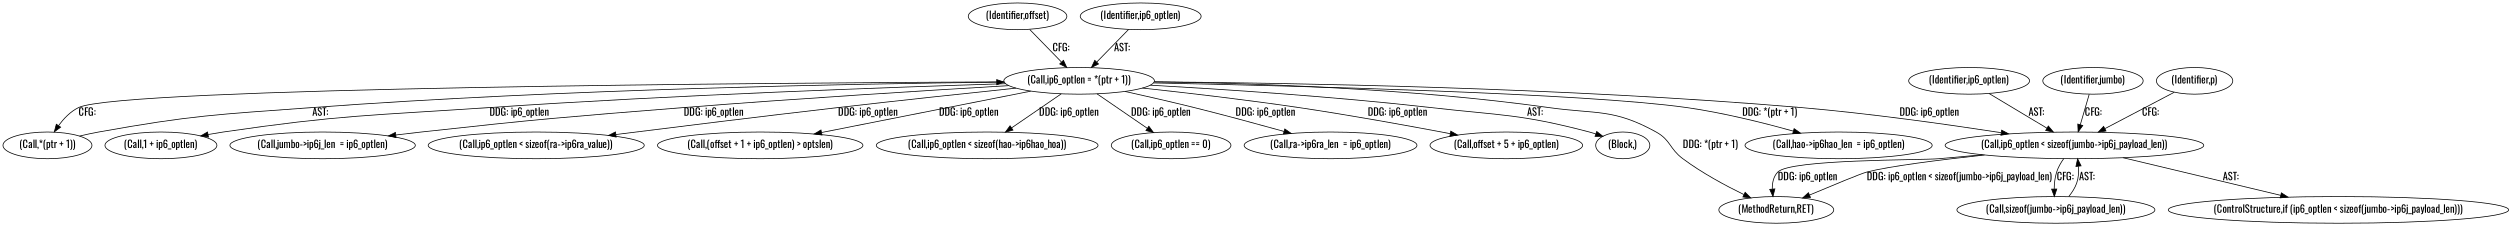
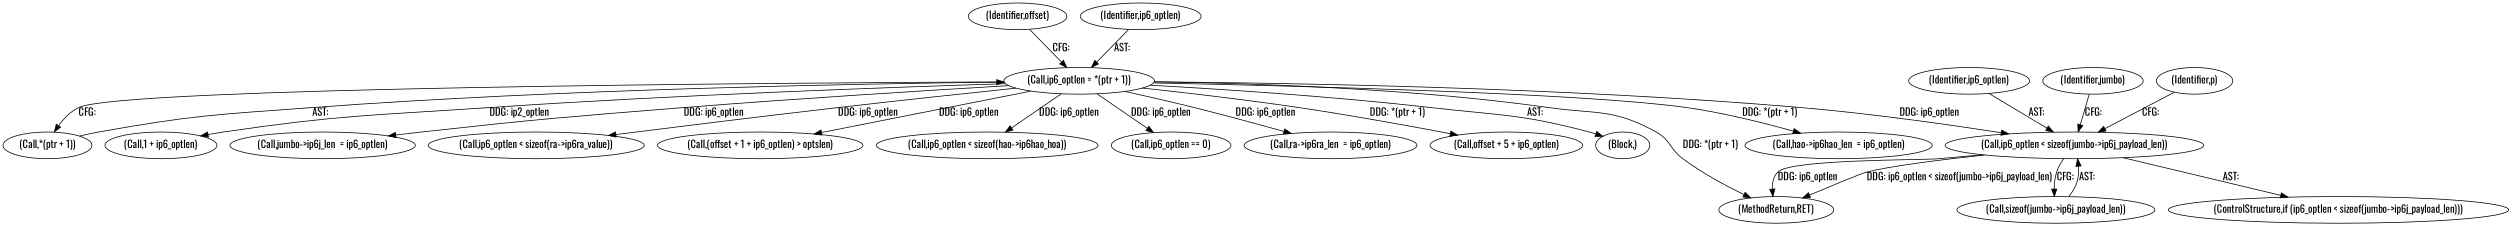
edge "(Call,ip6_optlen = *(ptr + 1))" -> "(Call,1 + ip6_optlen)": label "DDG: ip6_optlen" -> "DDG: ip2_optlen"
edge "(Call,ip6_optlen = *(ptr + 1))" -> "(Call,offset + 5 + ip6_optlen)": label "DDG: ip6_optlen" -> "DDG: *(ptr + 1)"
